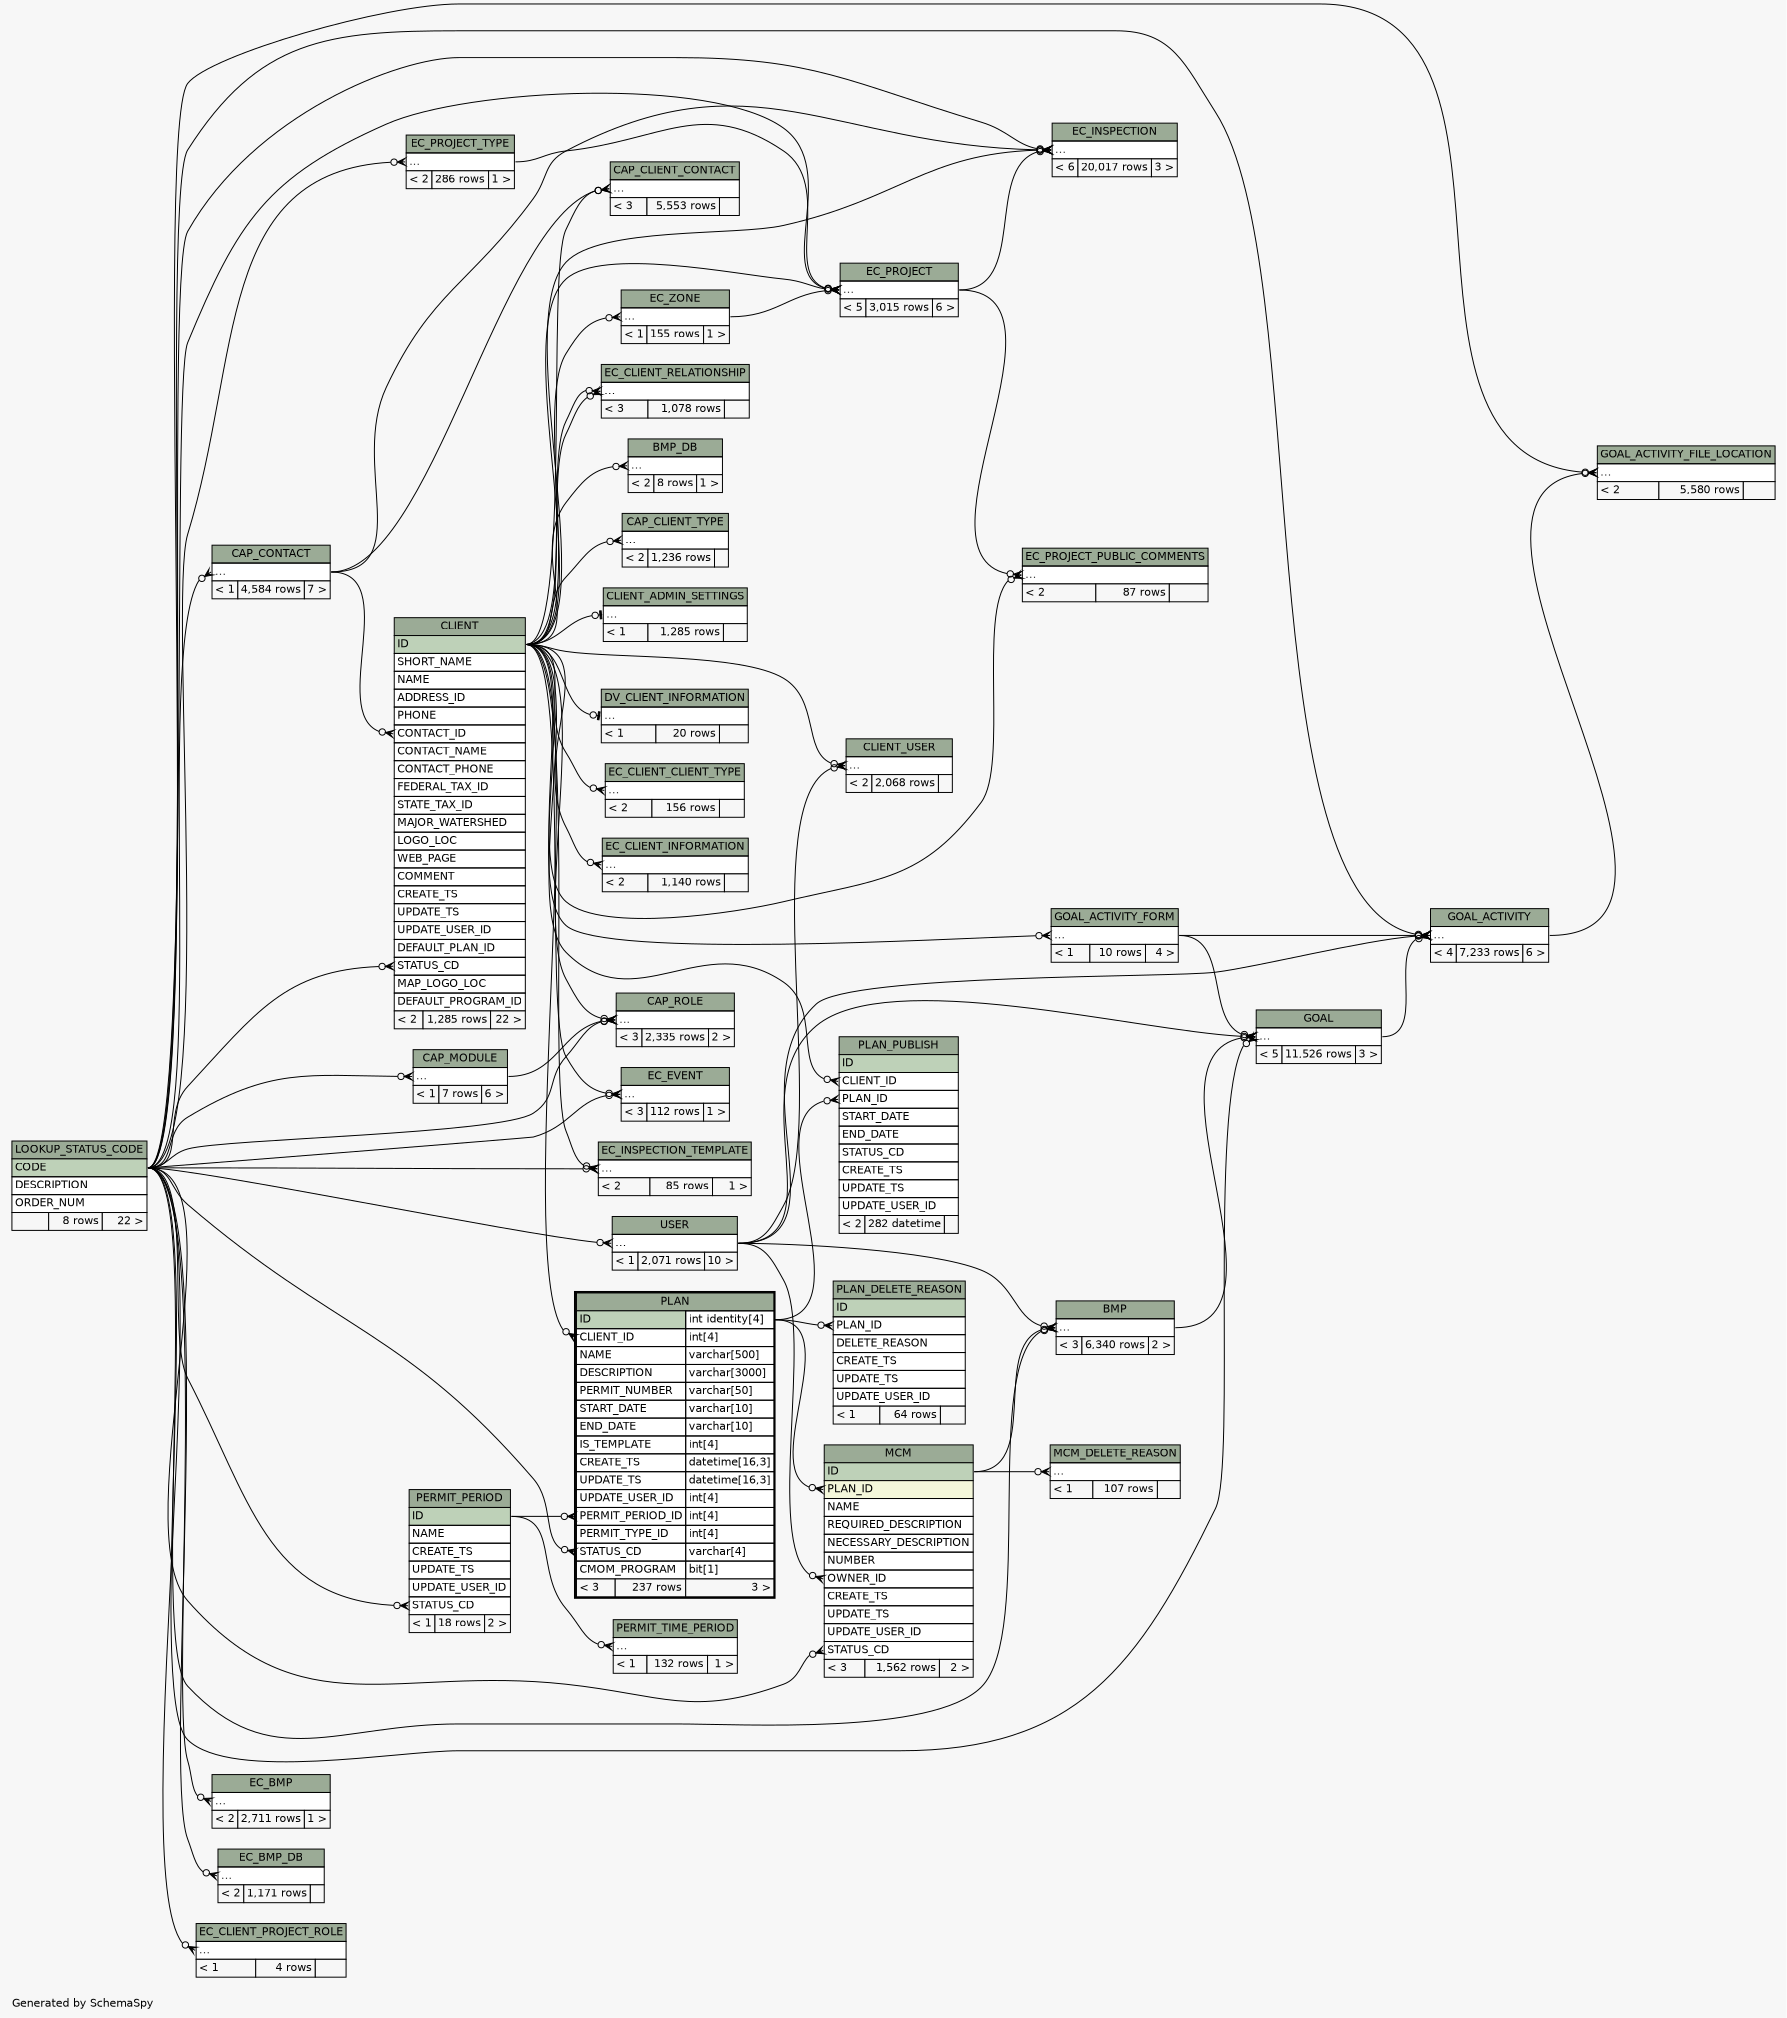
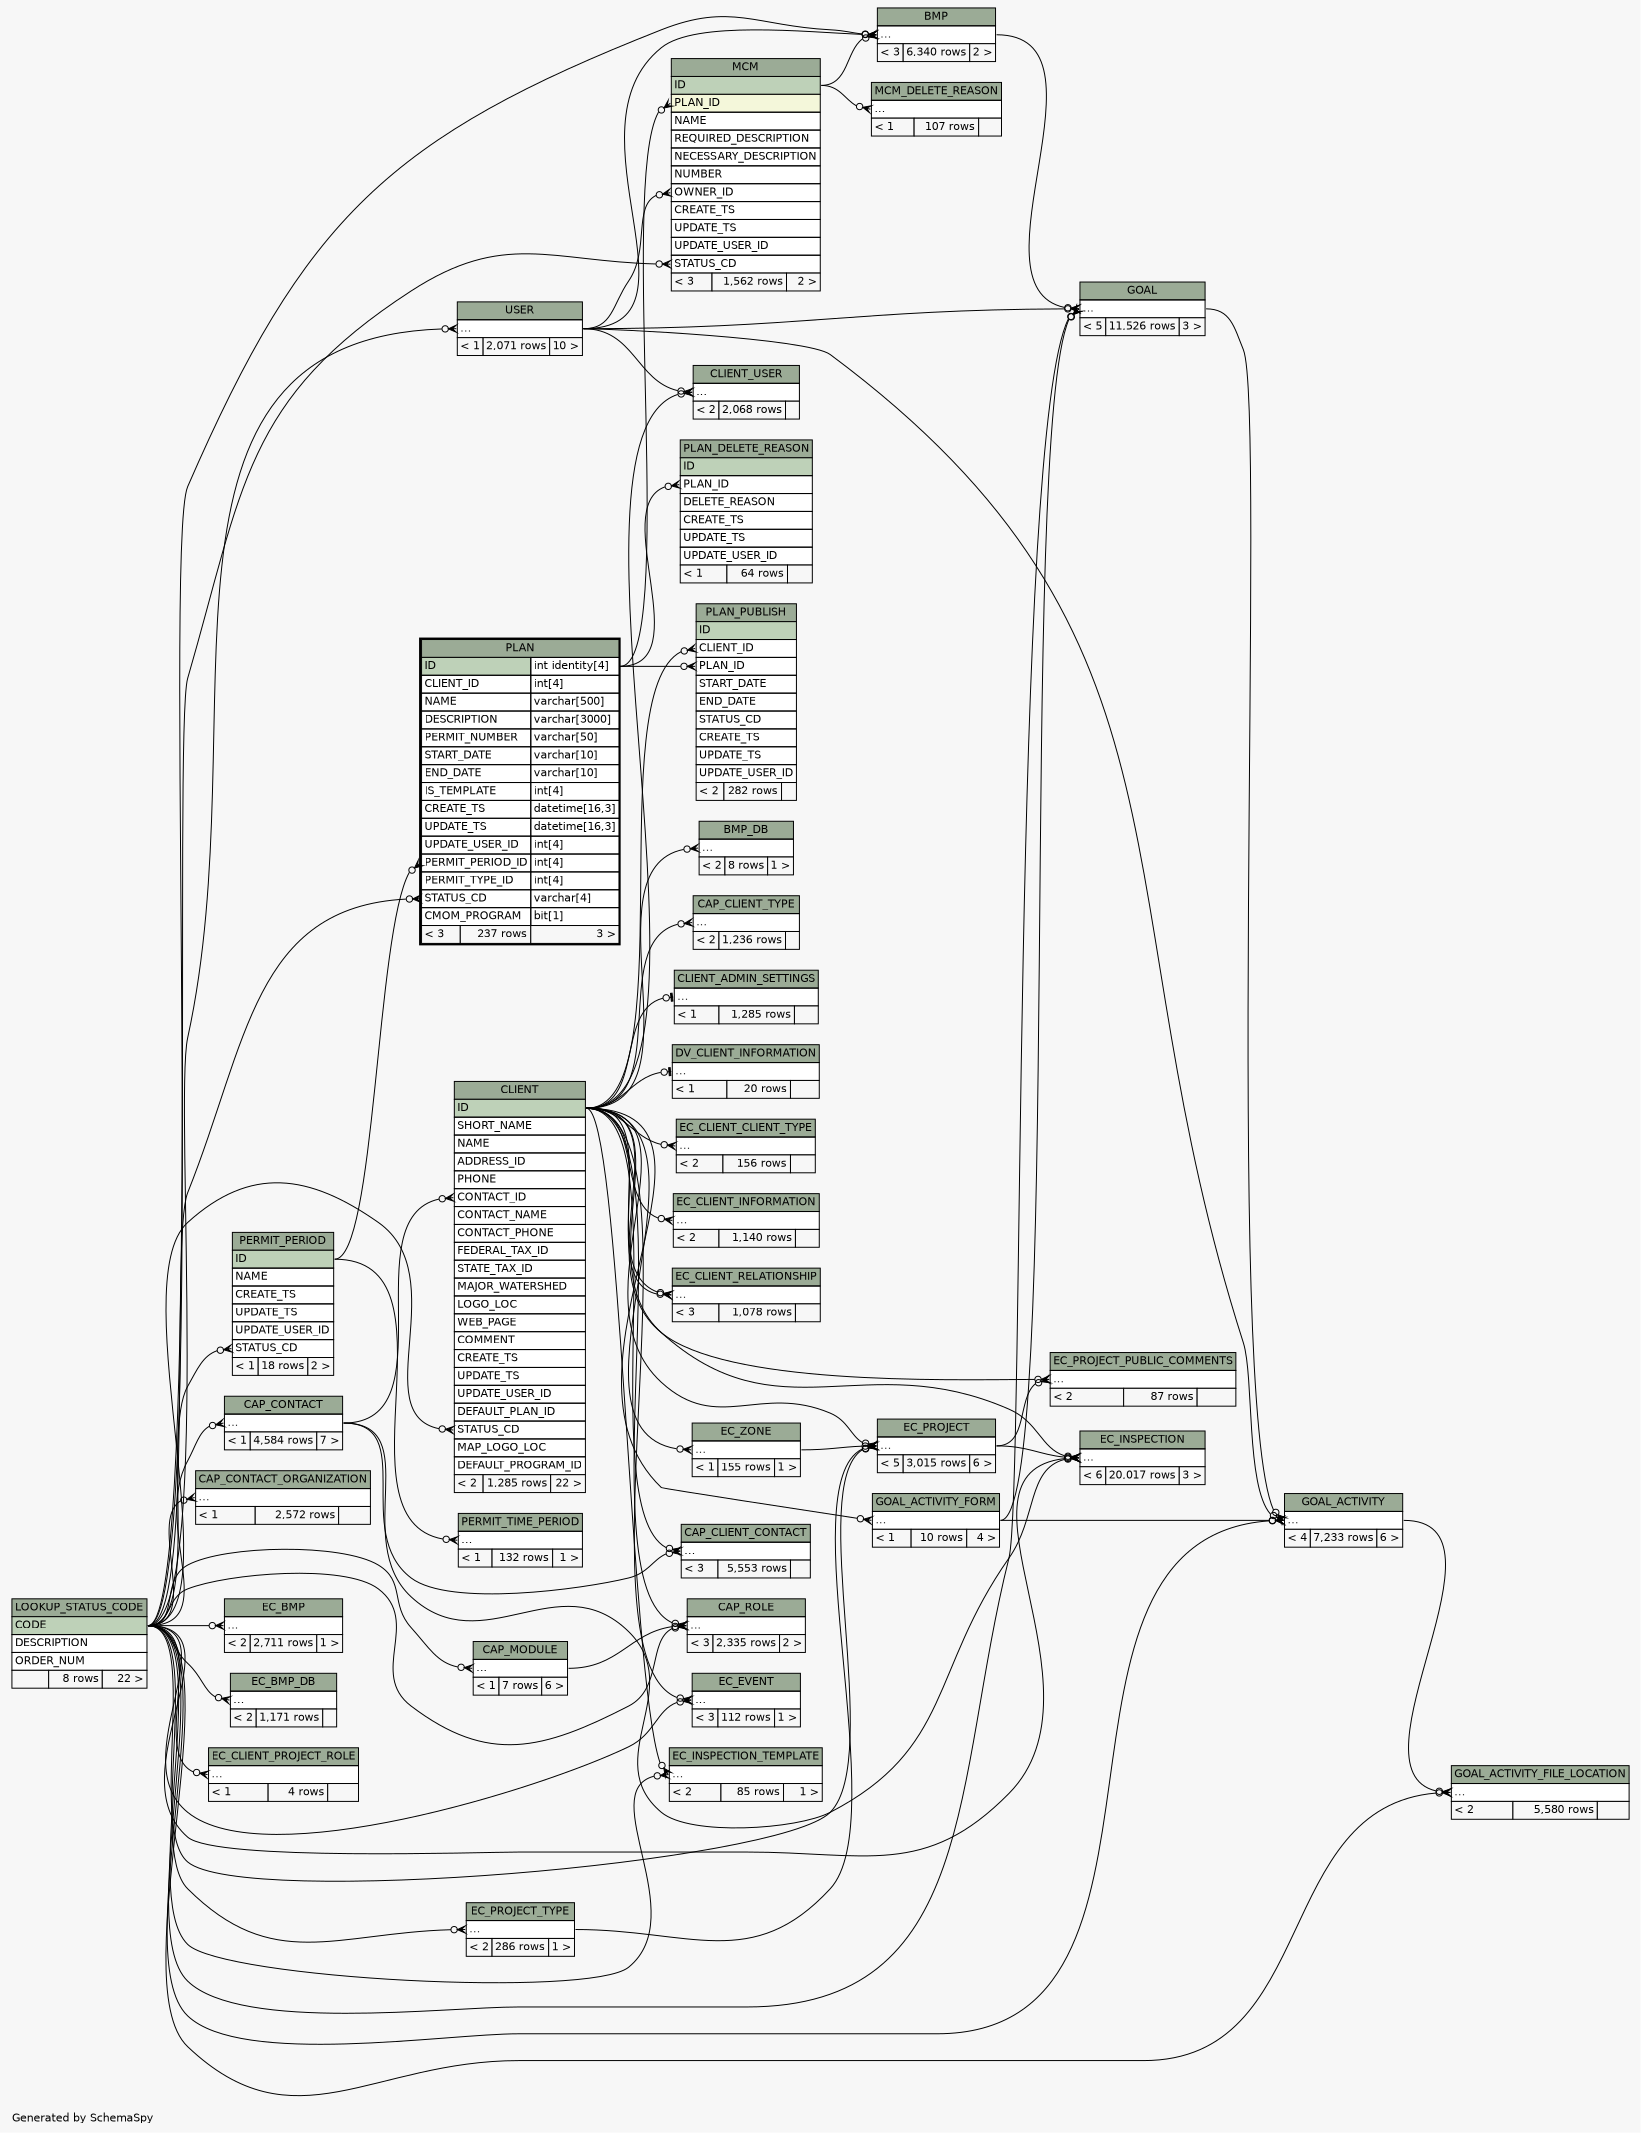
edge "CLIENT" -> "PLAN": removed
node "PLAN_PUBLISH": text "282 datetime" -> "282 rows"
node "CAP_CONTACT_ORGANIZATION": added
